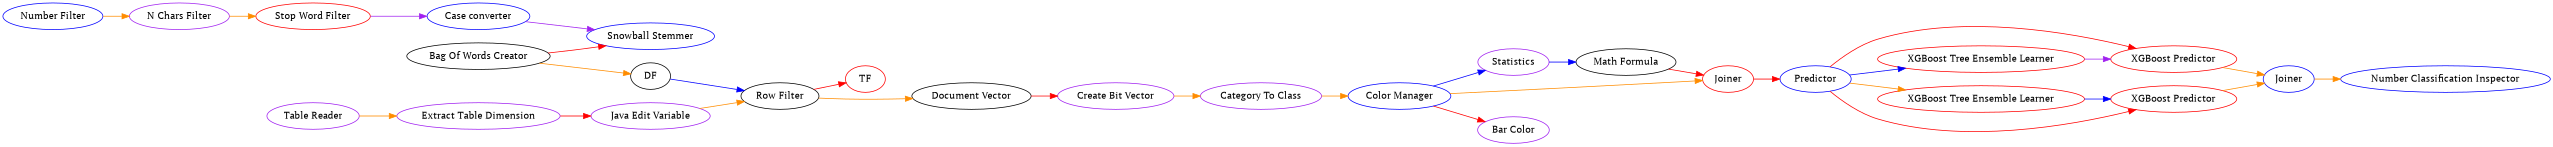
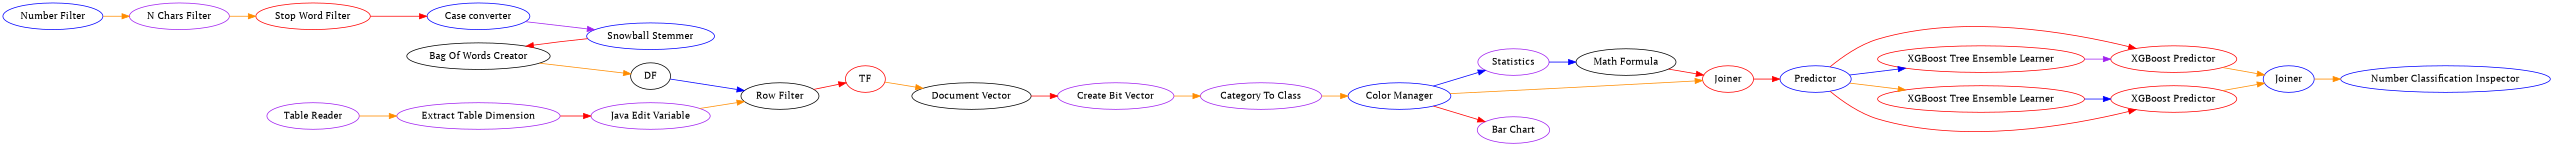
edge "Stop Word Filter" -> "Case converter": color purple -> red
edge "Bag Of Words Creator" -> "Snowball Stemmer": reversed
edge "Row Filter" -> "Document Vector": now "TF" -> "Document Vector"
node "Bar Color": label "Bar Color" -> "Bar Chart"
